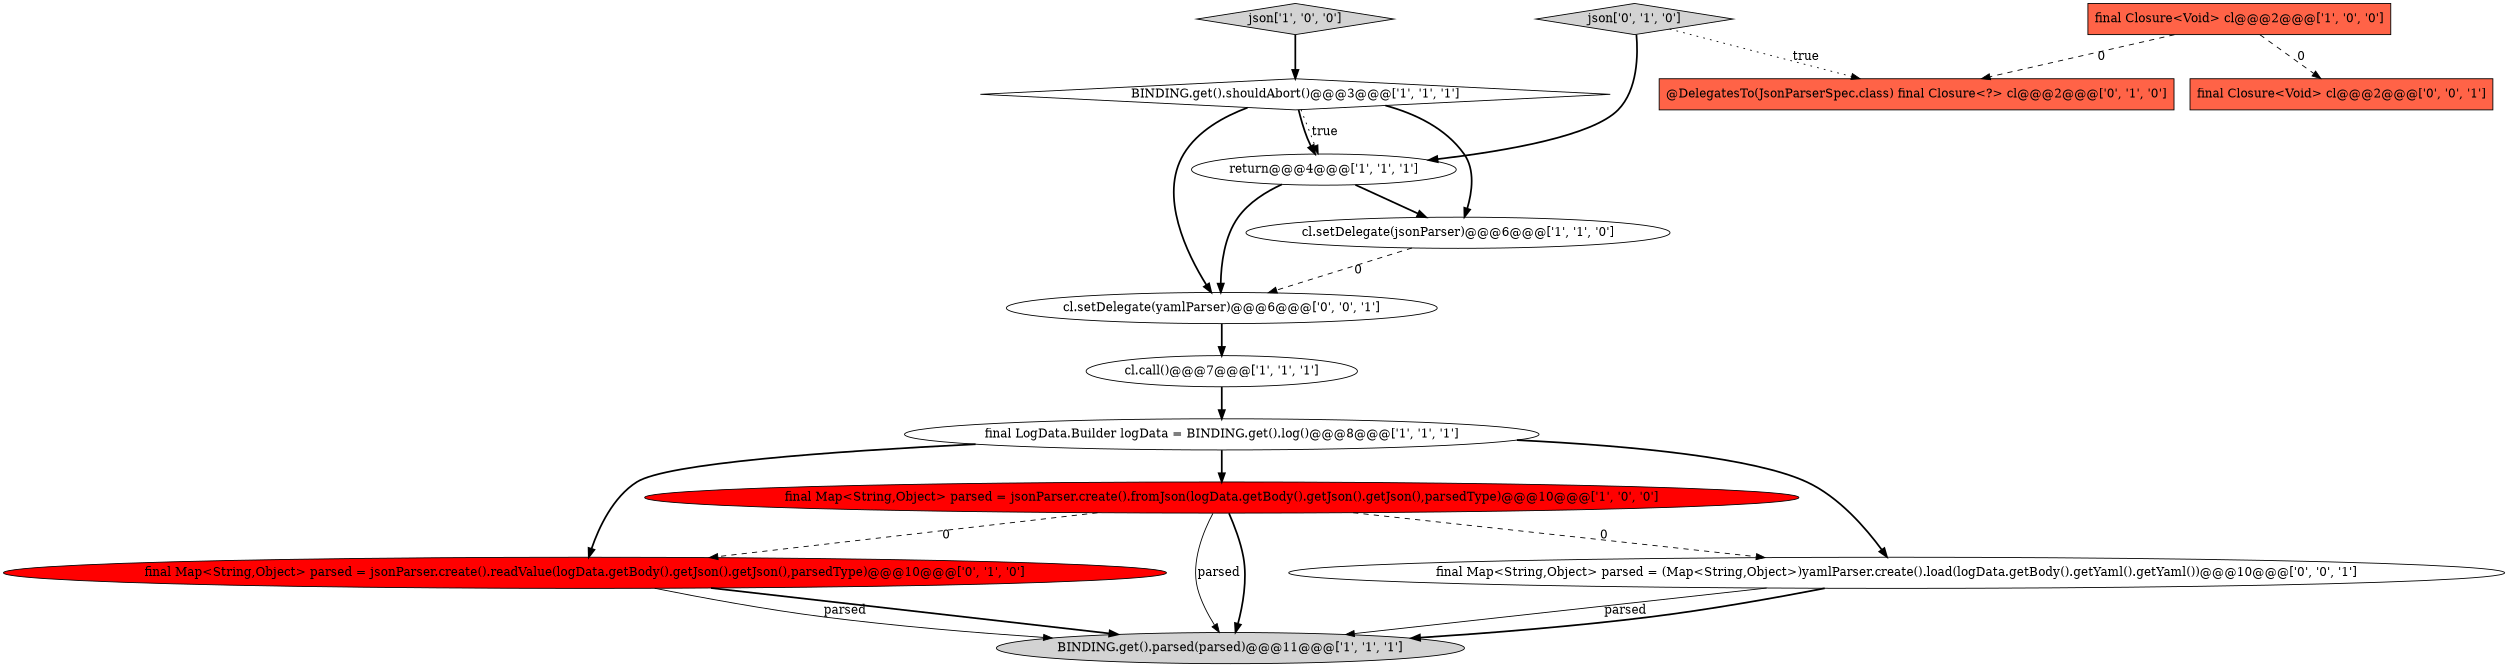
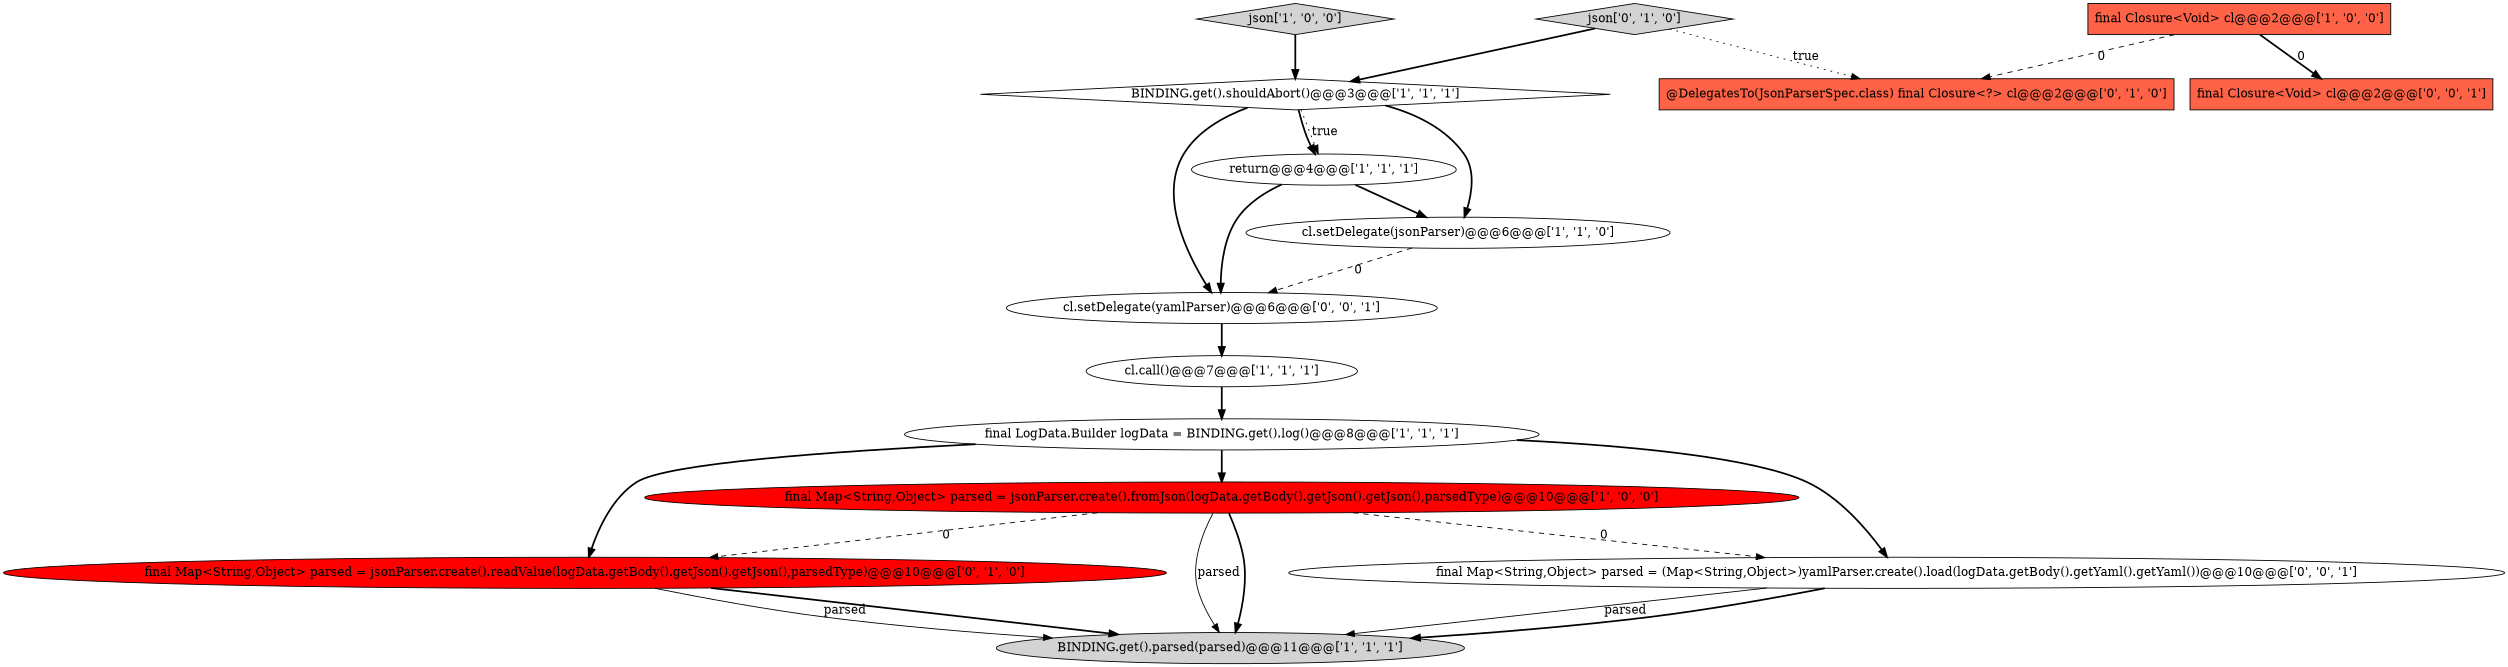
edge "final Closure<Void> cl@@@2@@@['1', '0', '0']" -> "final Closure<Void> cl@@@2@@@['0', '0', '1']": style dashed -> bold
edge "json['0', '1', '0']" -> "return@@@4@@@['1', '1', '1']": now "json['0', '1', '0']" -> "BINDING.get().shouldAbort()@@@3@@@['1', '1', '1']"
